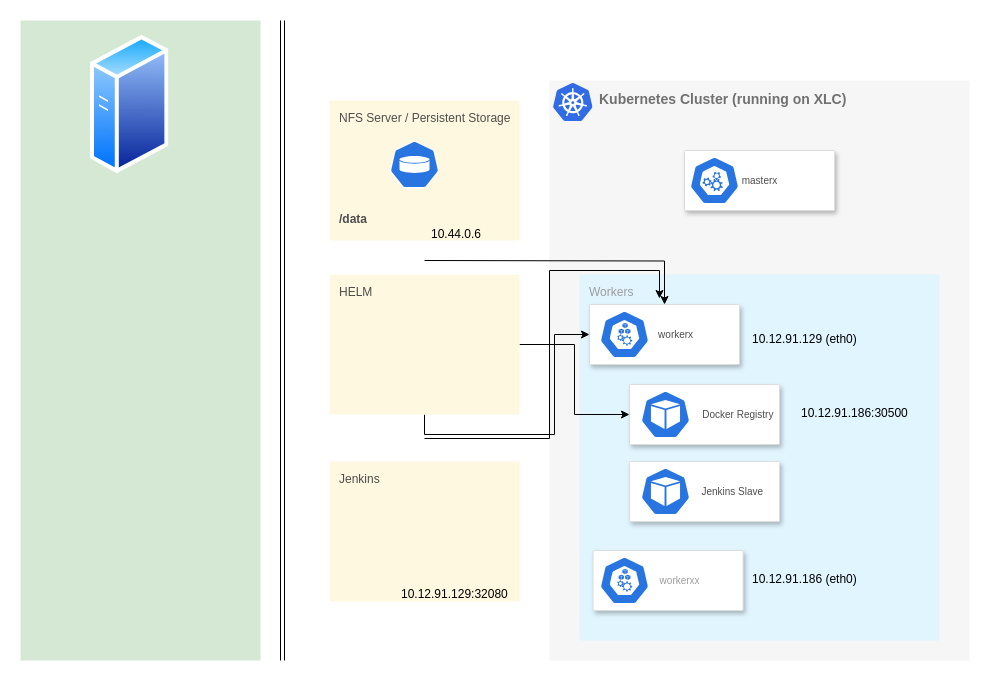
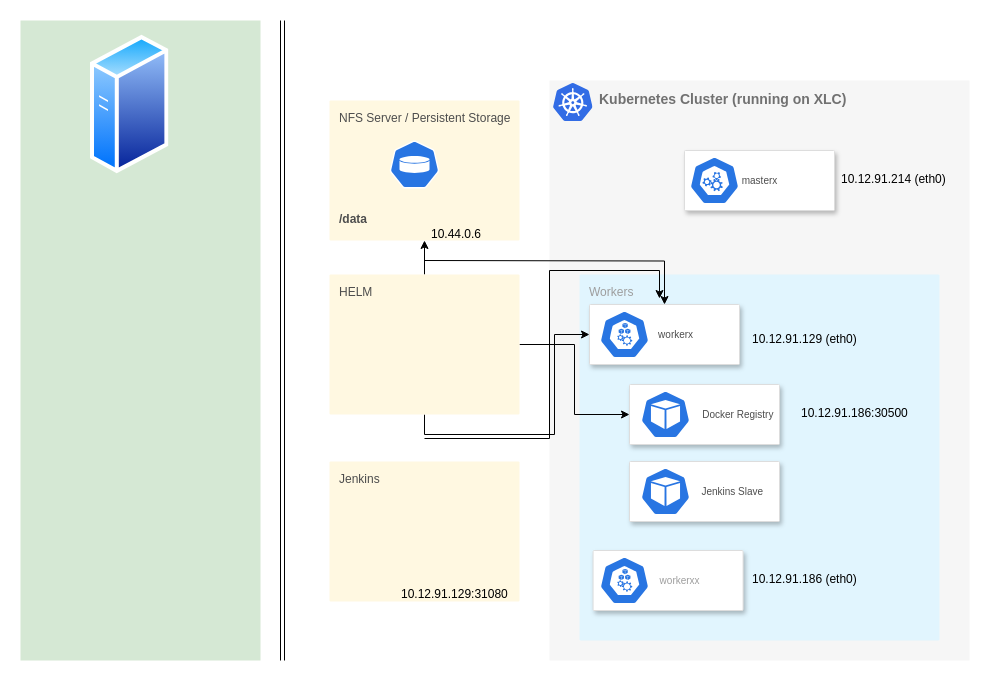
node "10.12.91.214 (eth0)": added
edge "HELM" -> "NFS Server / Persistent Storage /data": added
node "10.12.91.129:32080": label "10.12.91.129:32080" -> "10.12.91.129:31080"
